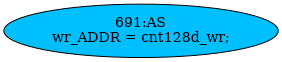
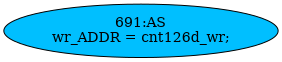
node "691:AS wr_ADDR = cnt128d_wr;": label "691:AS wr_ADDR = cnt128d_wr;" -> "691:AS wr_ADDR = cnt126d_wr;"
